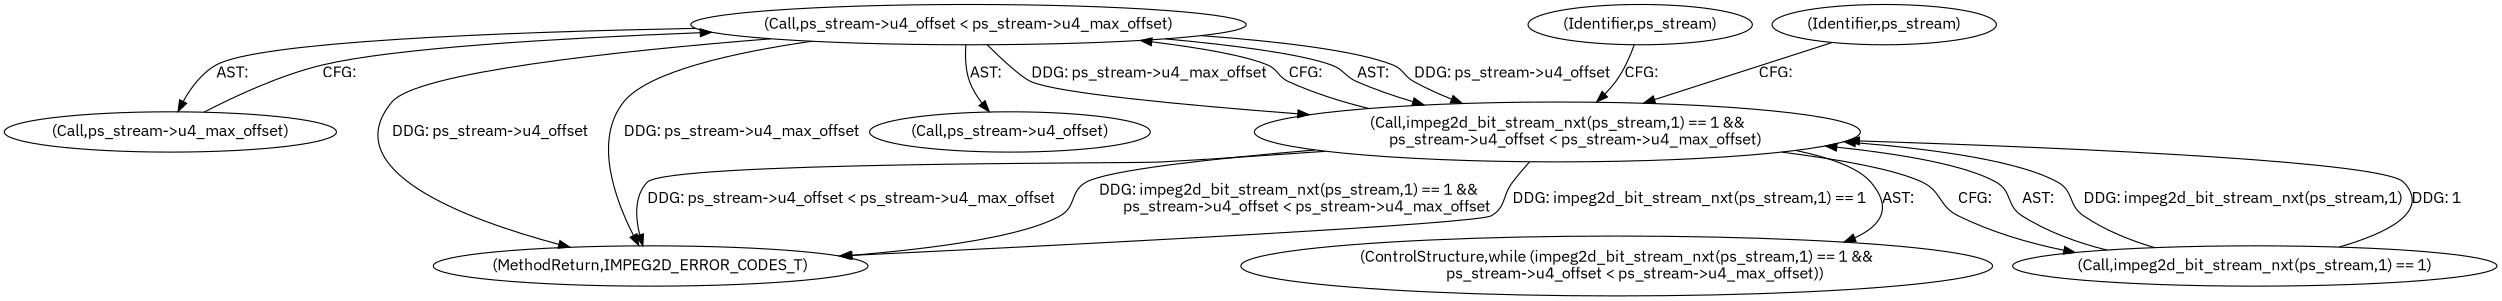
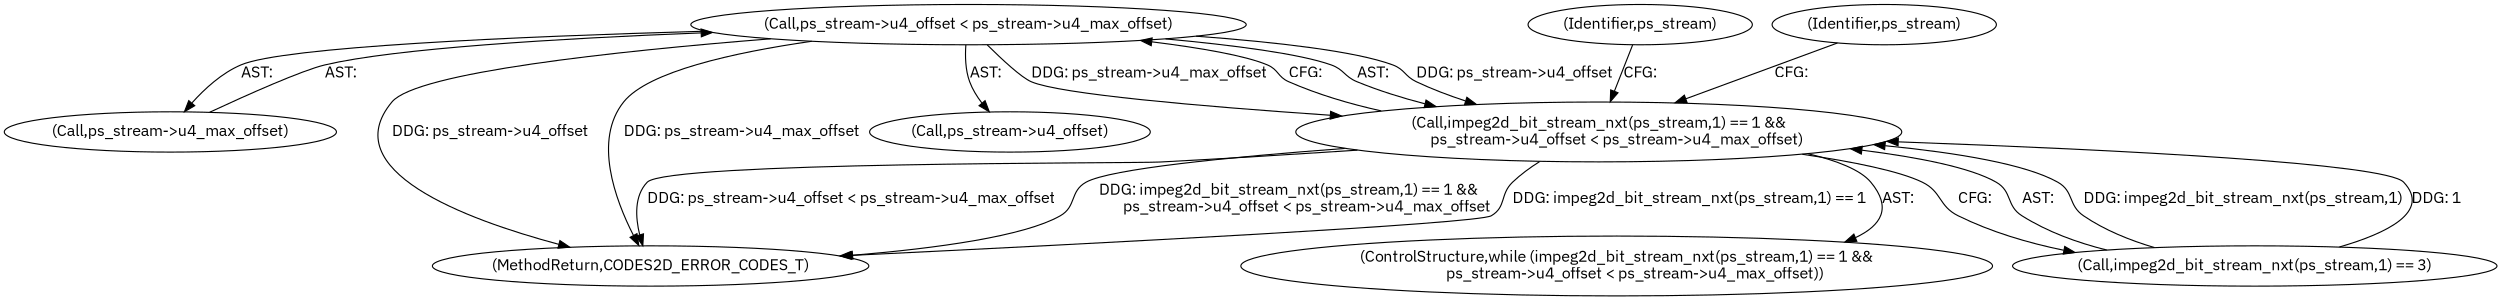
edge "(Call,ps_stream->u4_max_offset)" -> "(Call,ps_stream->u4_offset < ps_stream->u4_max_offset)": label "CFG: " -> "AST: "
node "(MethodReturn,IMPEG2D_ERROR_CODES_T)": label "(MethodReturn,IMPEG2D_ERROR_CODES_T)" -> "(MethodReturn,CODES2D_ERROR_CODES_T)"
node "(Call,impeg2d_bit_stream_nxt(ps_stream,1) == 1)": label "(Call,impeg2d_bit_stream_nxt(ps_stream,1) == 1)" -> "(Call,impeg2d_bit_stream_nxt(ps_stream,1) == 3)"
